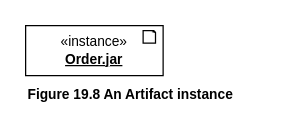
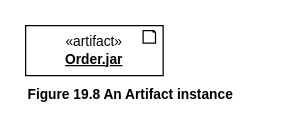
node "«instance» Order.jar": label "«instance» Order.jar" -> "«artifact» Order.jar"
